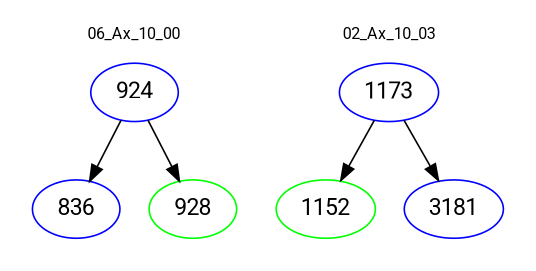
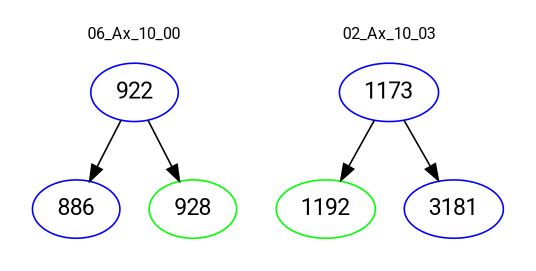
node "924": label "924" -> "922"
node "836": label "836" -> "886"
node "1152": label "1152" -> "1192"
